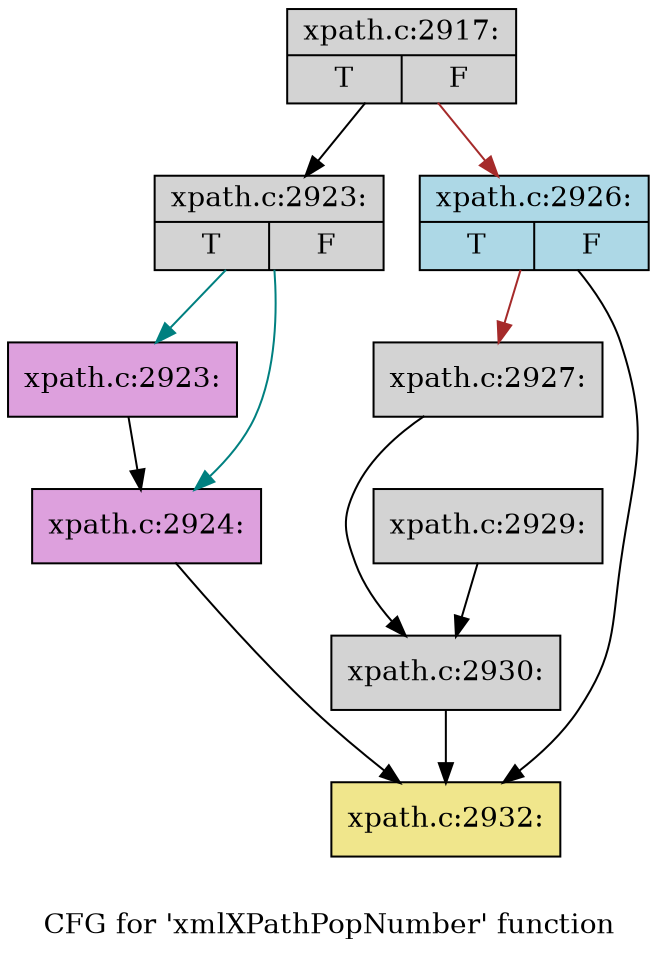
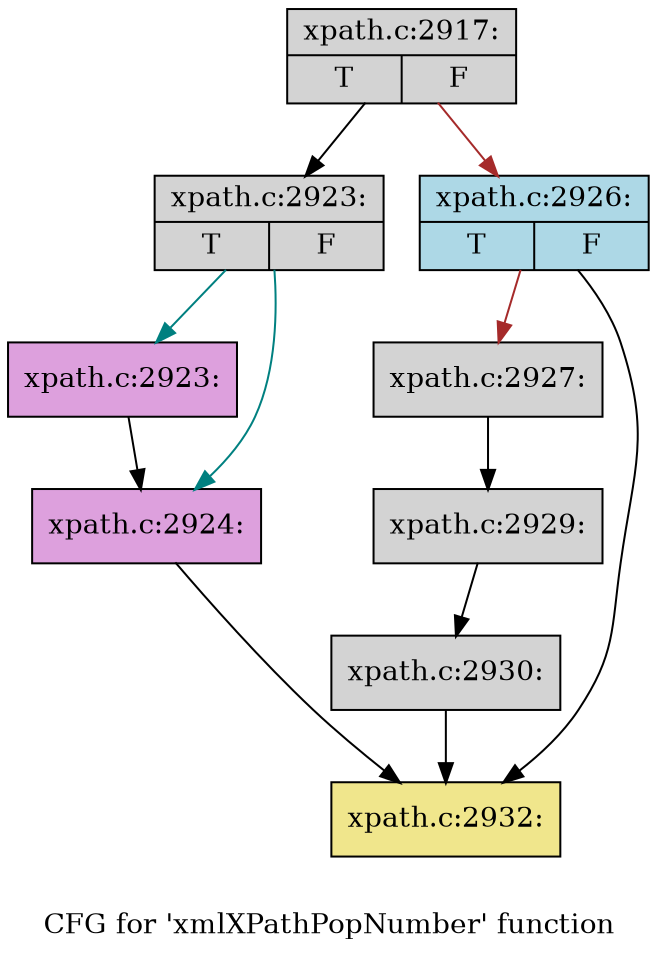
edge "xpath.c:2927:" -> "xpath.c:2930:": now "xpath.c:2927:" -> "xpath.c:2929:"
